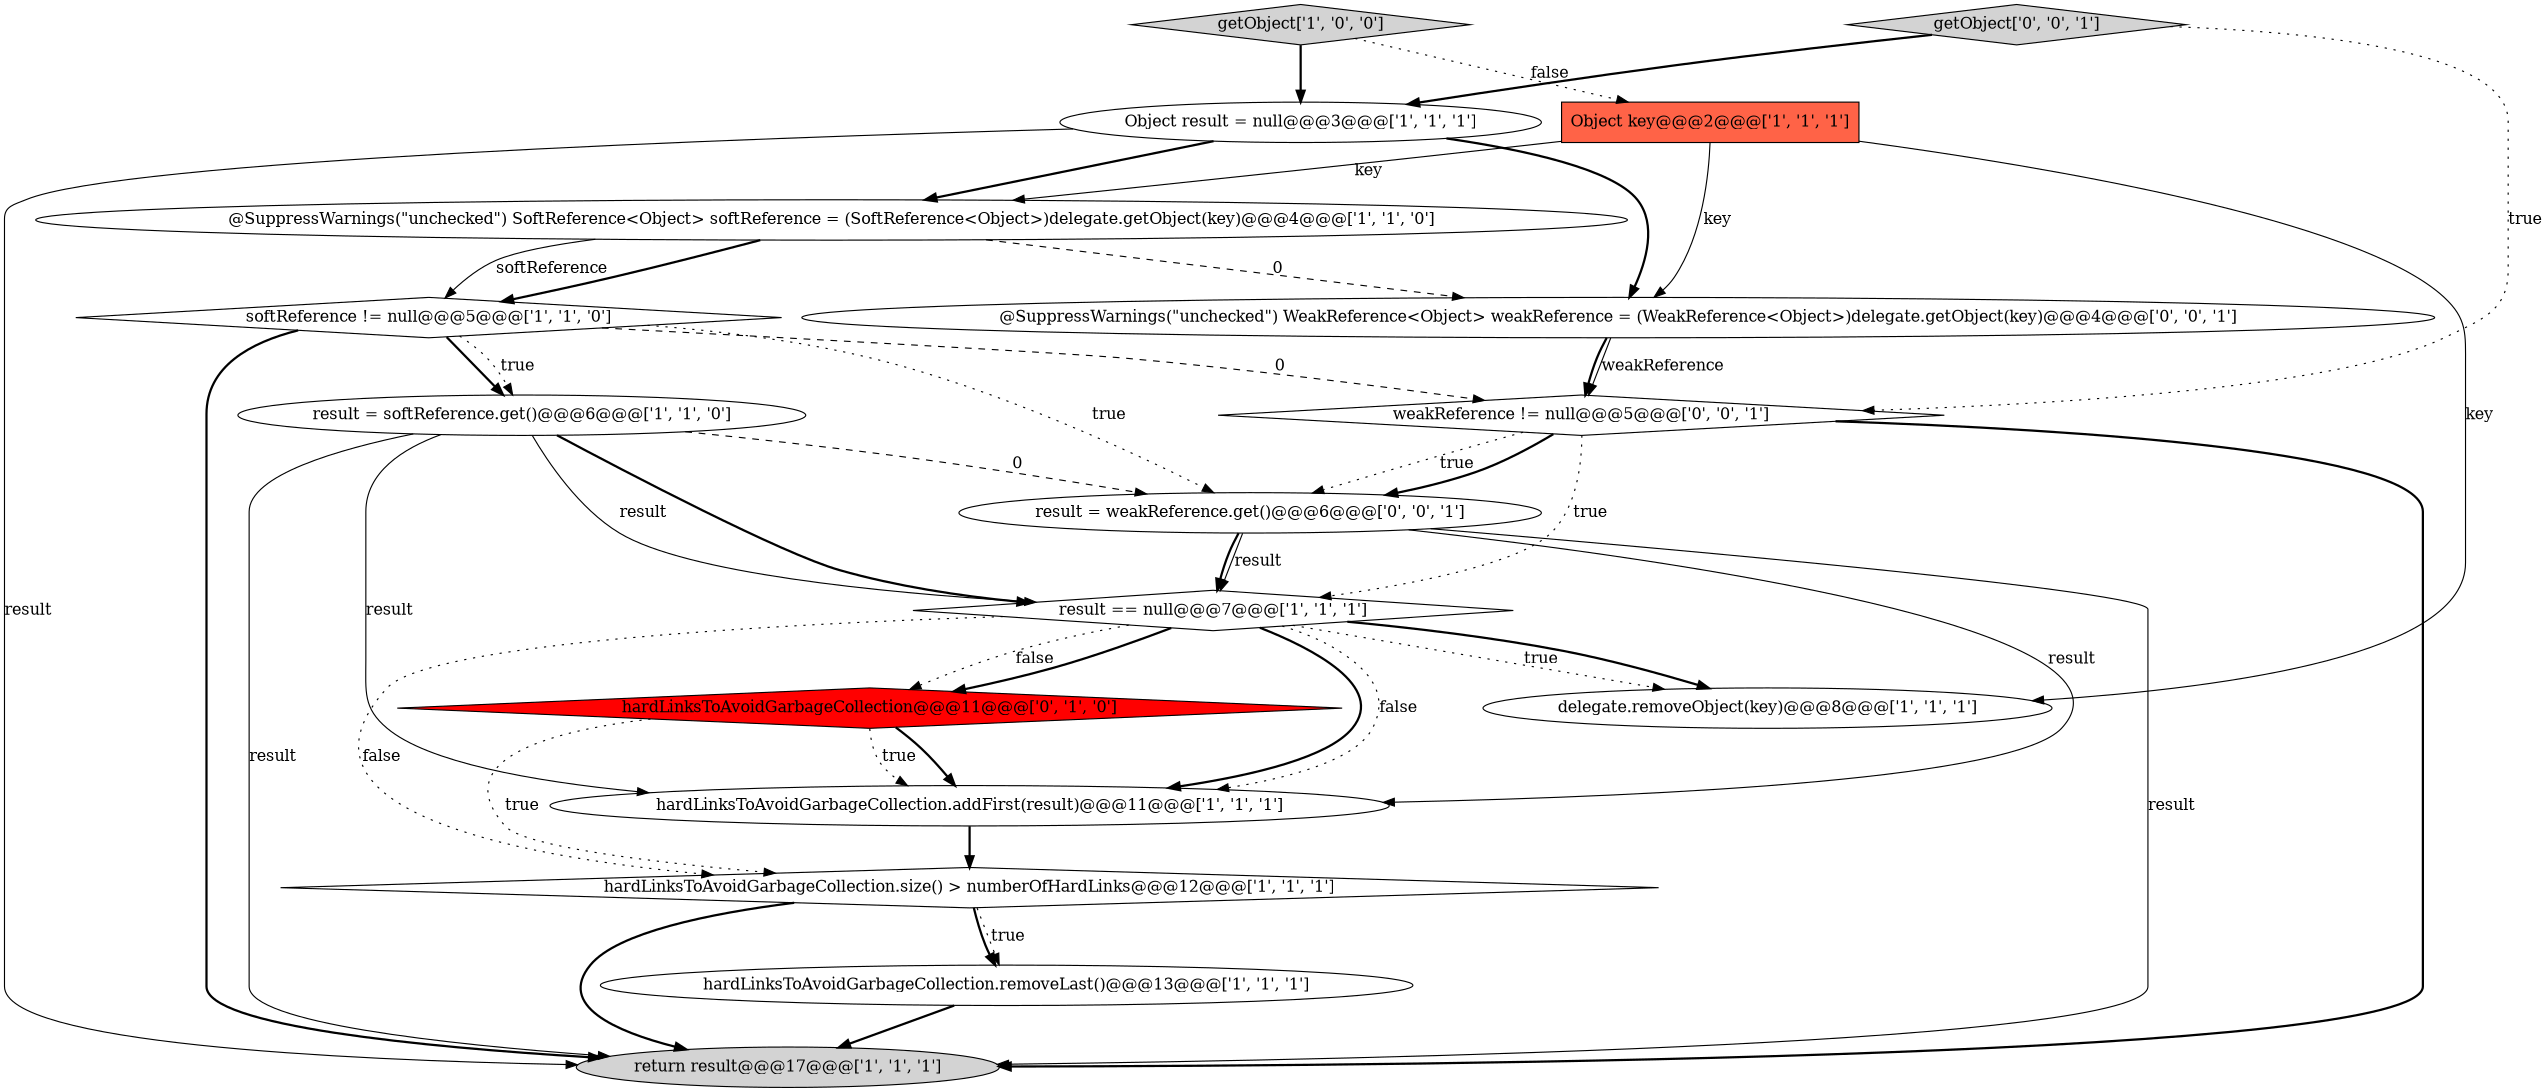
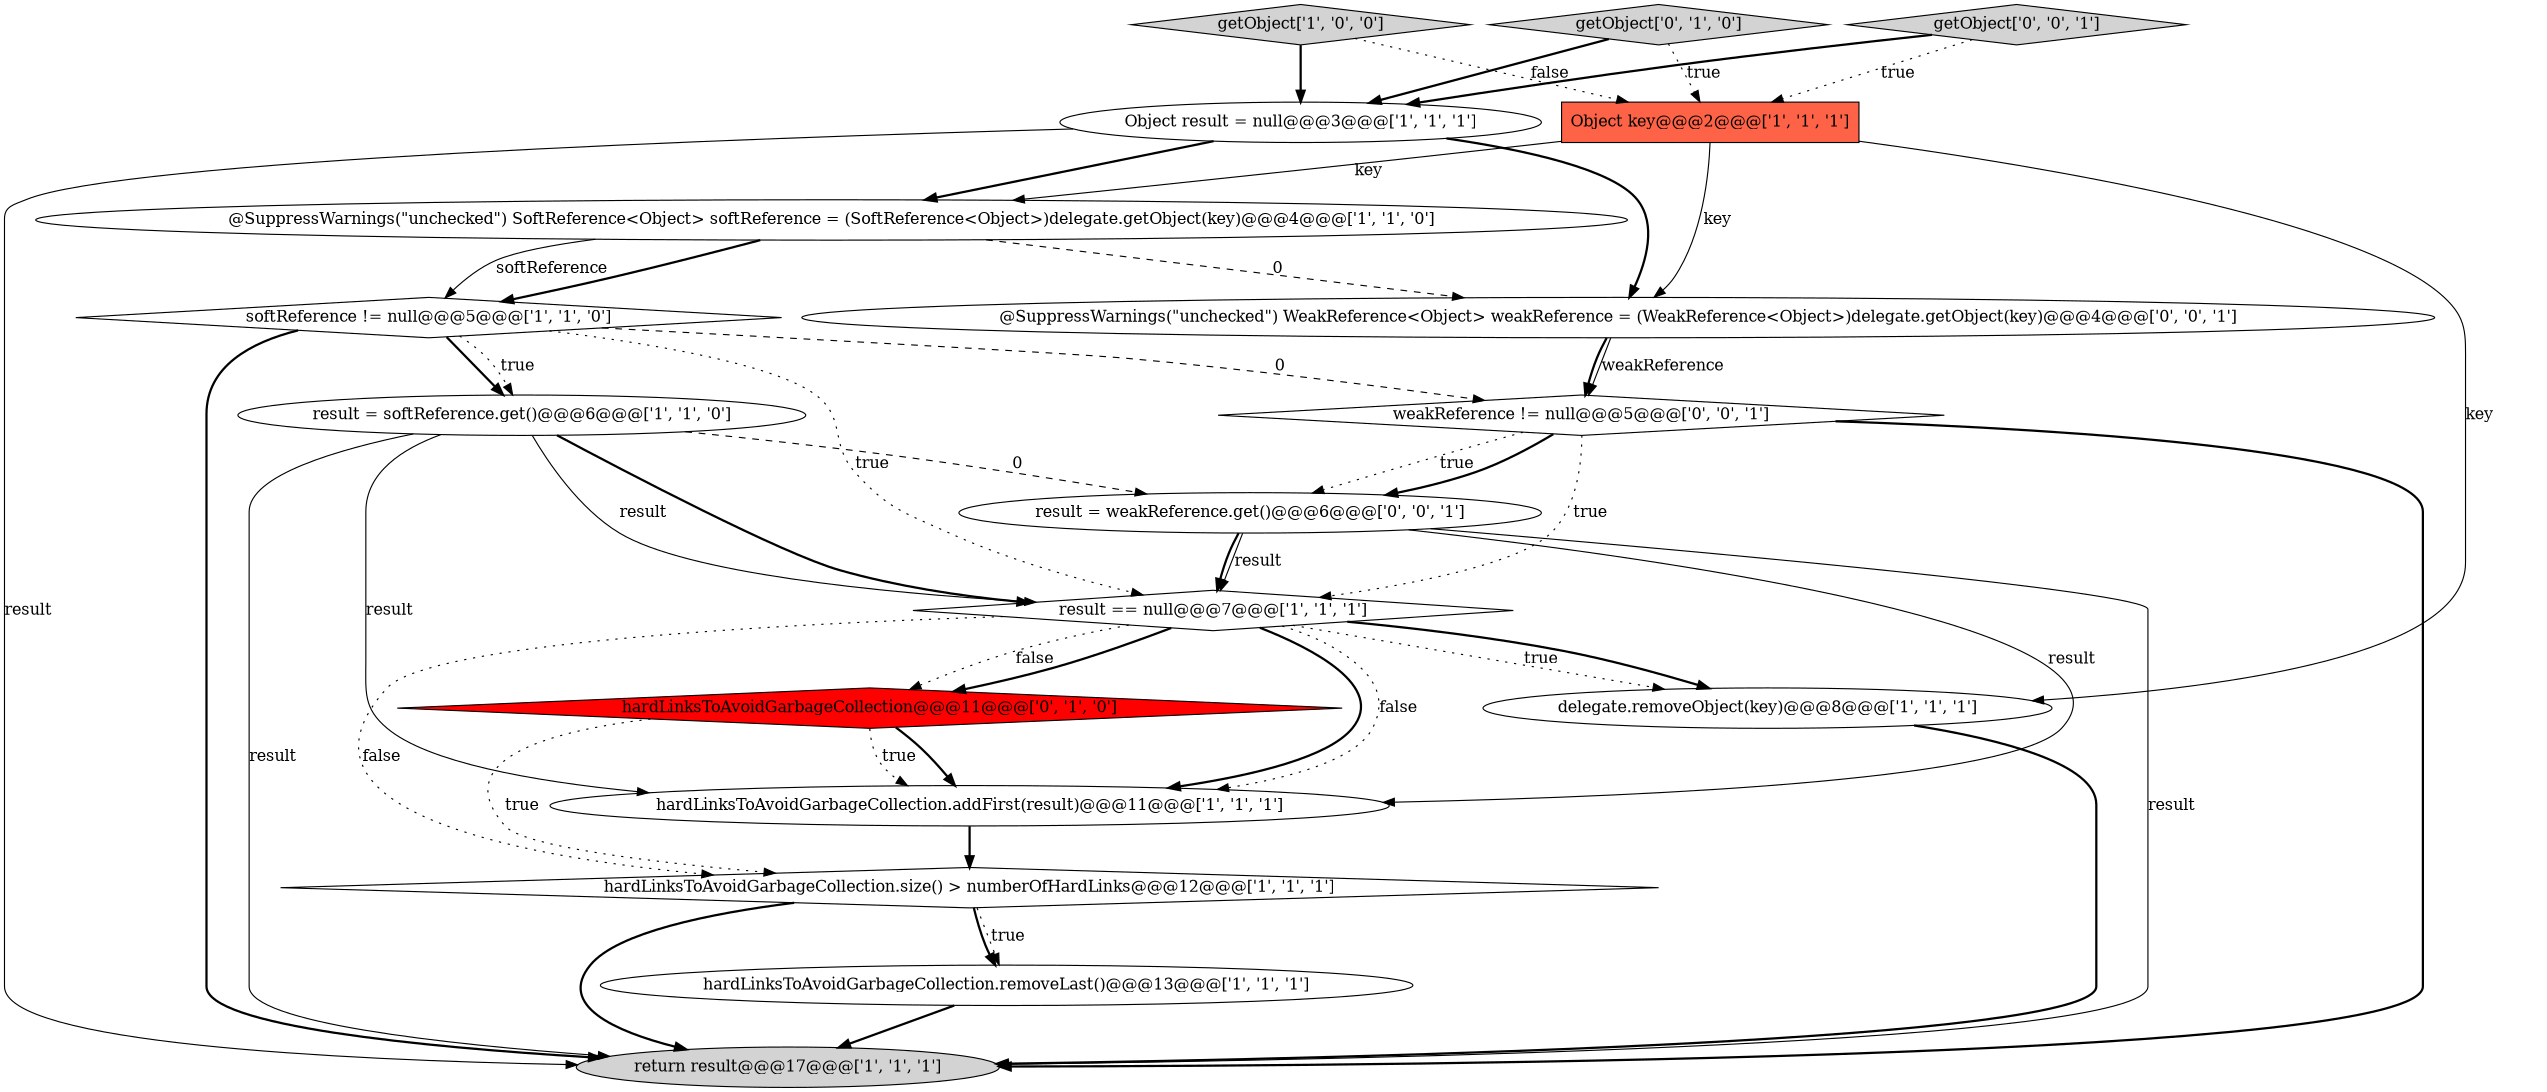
node "getObject['0', '1', '0']": added
edge "getObject['0', '0', '1']" -> "weakReference != null@@@5@@@['0', '0', '1']": now "getObject['0', '0', '1']" -> "Object key@@@2@@@['1', '1', '1']"
edge "softReference != null@@@5@@@['1', '1', '0']" -> "result = weakReference.get()@@@6@@@['0', '0', '1']": now "softReference != null@@@5@@@['1', '1', '0']" -> "result == null@@@7@@@['1', '1', '1']"
edge "delegate.removeObject(key)@@@8@@@['1', '1', '1']" -> "return result@@@17@@@['1', '1', '1']": added
